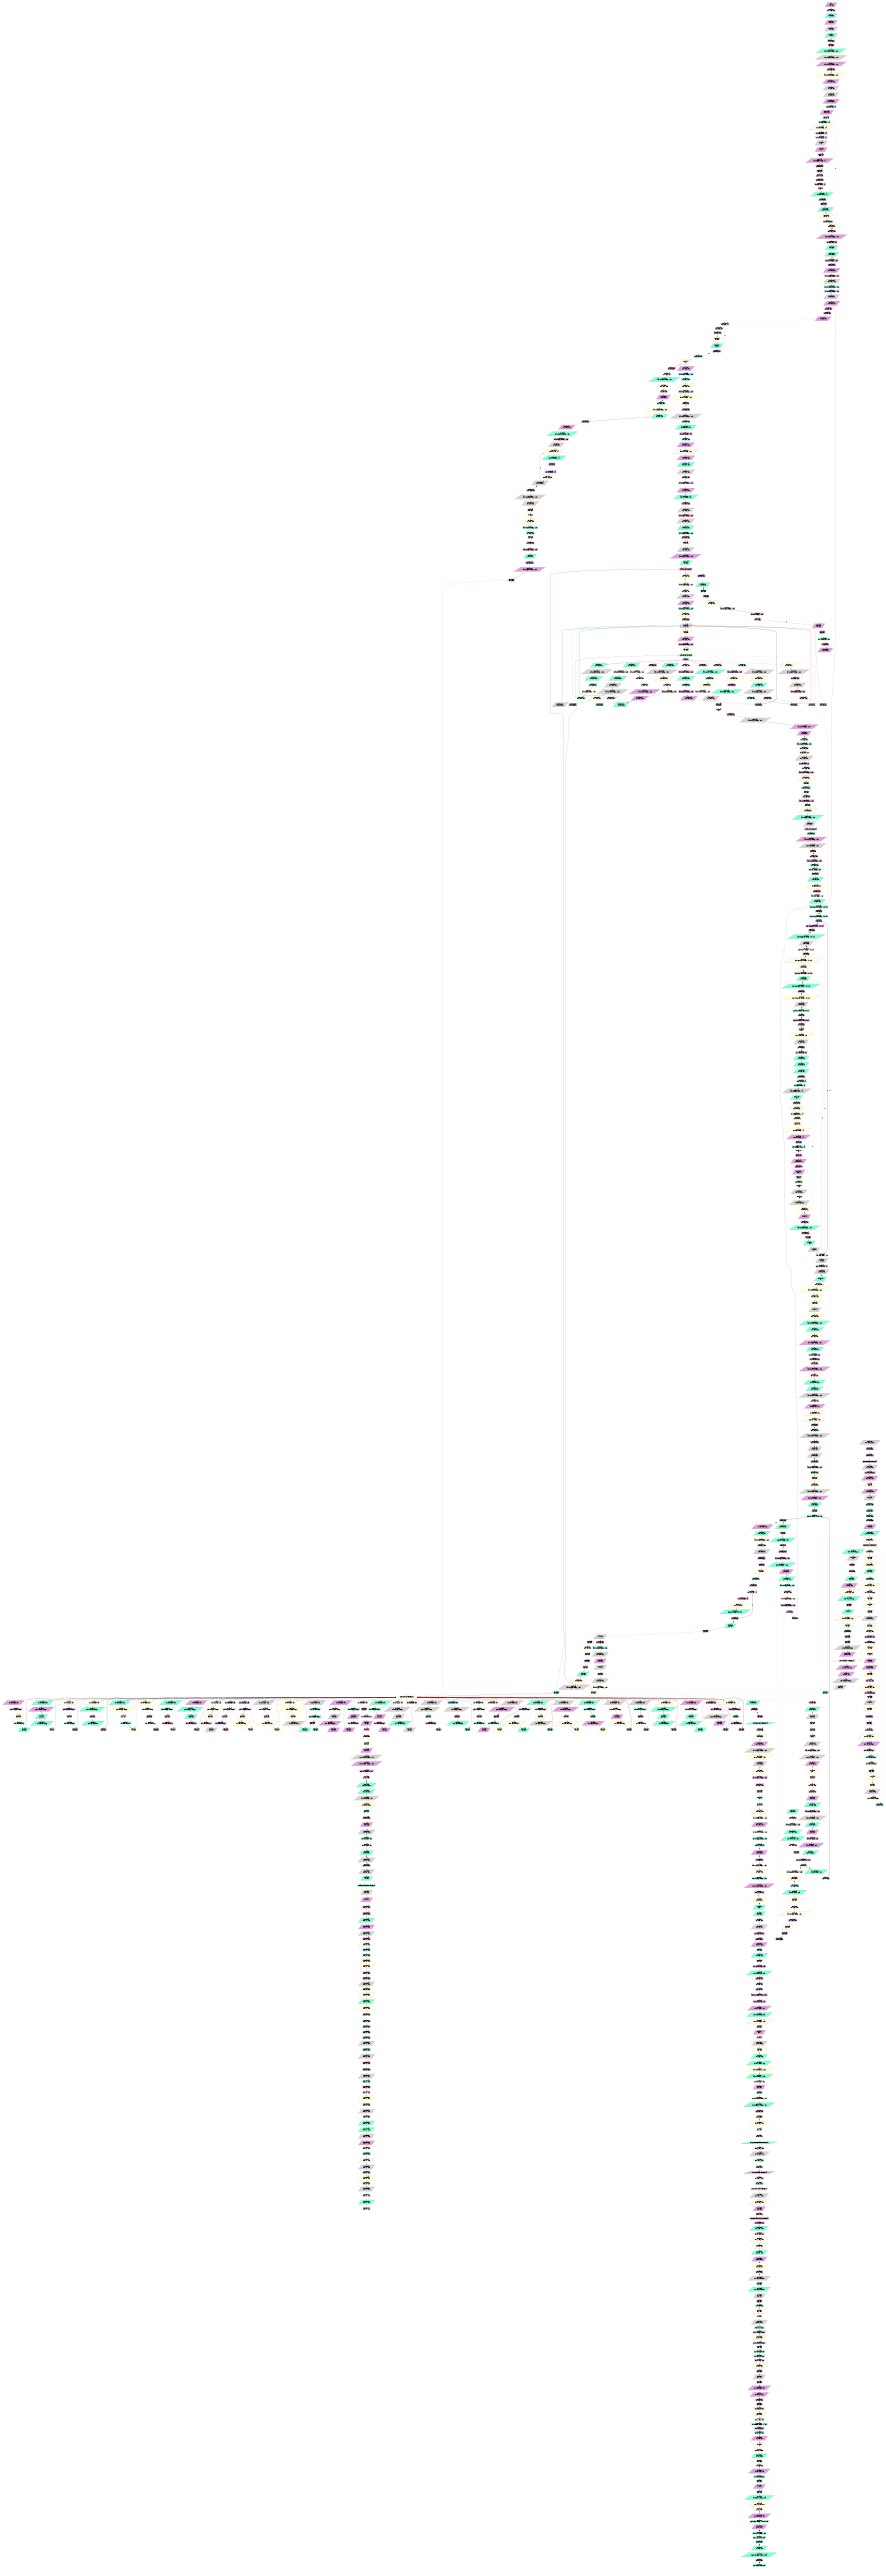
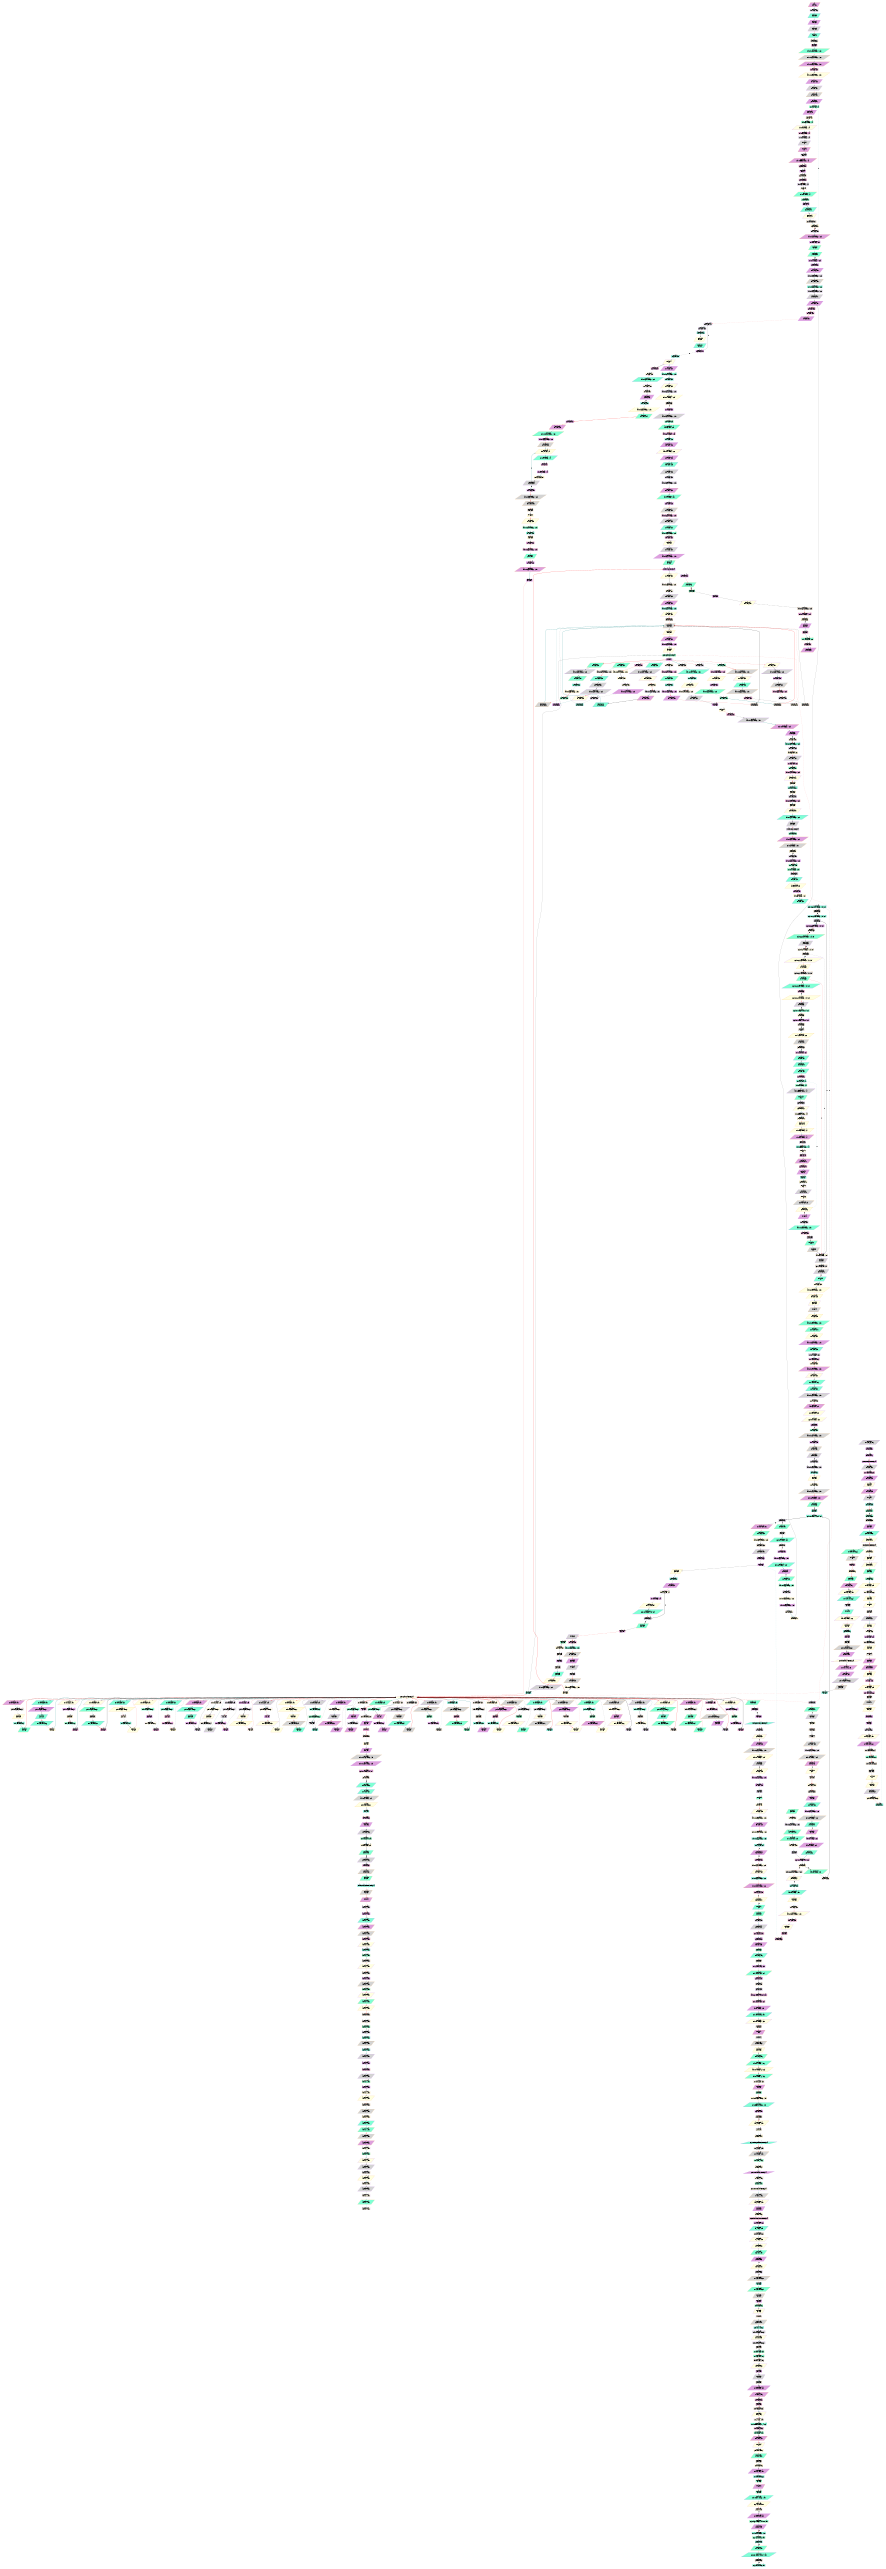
node "0x0043065f movl %eax, %edi": shape folder -> parallelogram
node "0x0040a188 pushl $0x423e40<UINT32>": fillcolor lightyellow -> aquamarine
